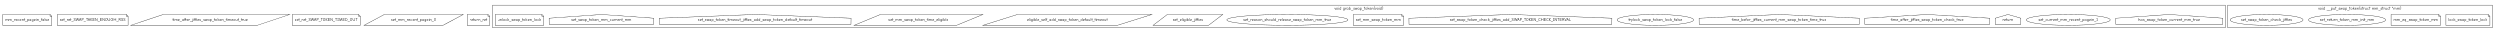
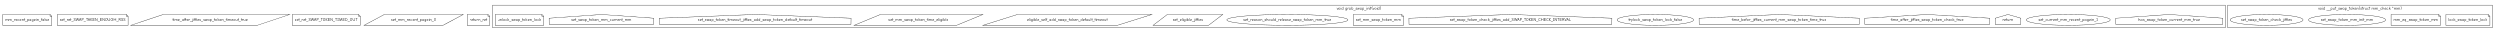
cluster "void grab_swap_token(void)": label "void grab_swap_token(void)" -> "void grab_swap_init(void)"
cluster "void __put_swap_token(struct mm_struct *mm)": label "void __put_swap_token(struct mm_struct *mm)" -> "void __put_swap_token(struct mm_check *mm)"
node "set_return_token_mm_init_mm": label "set_return_token_mm_init_mm" -> "set_swap_token_mm_init_mm"
